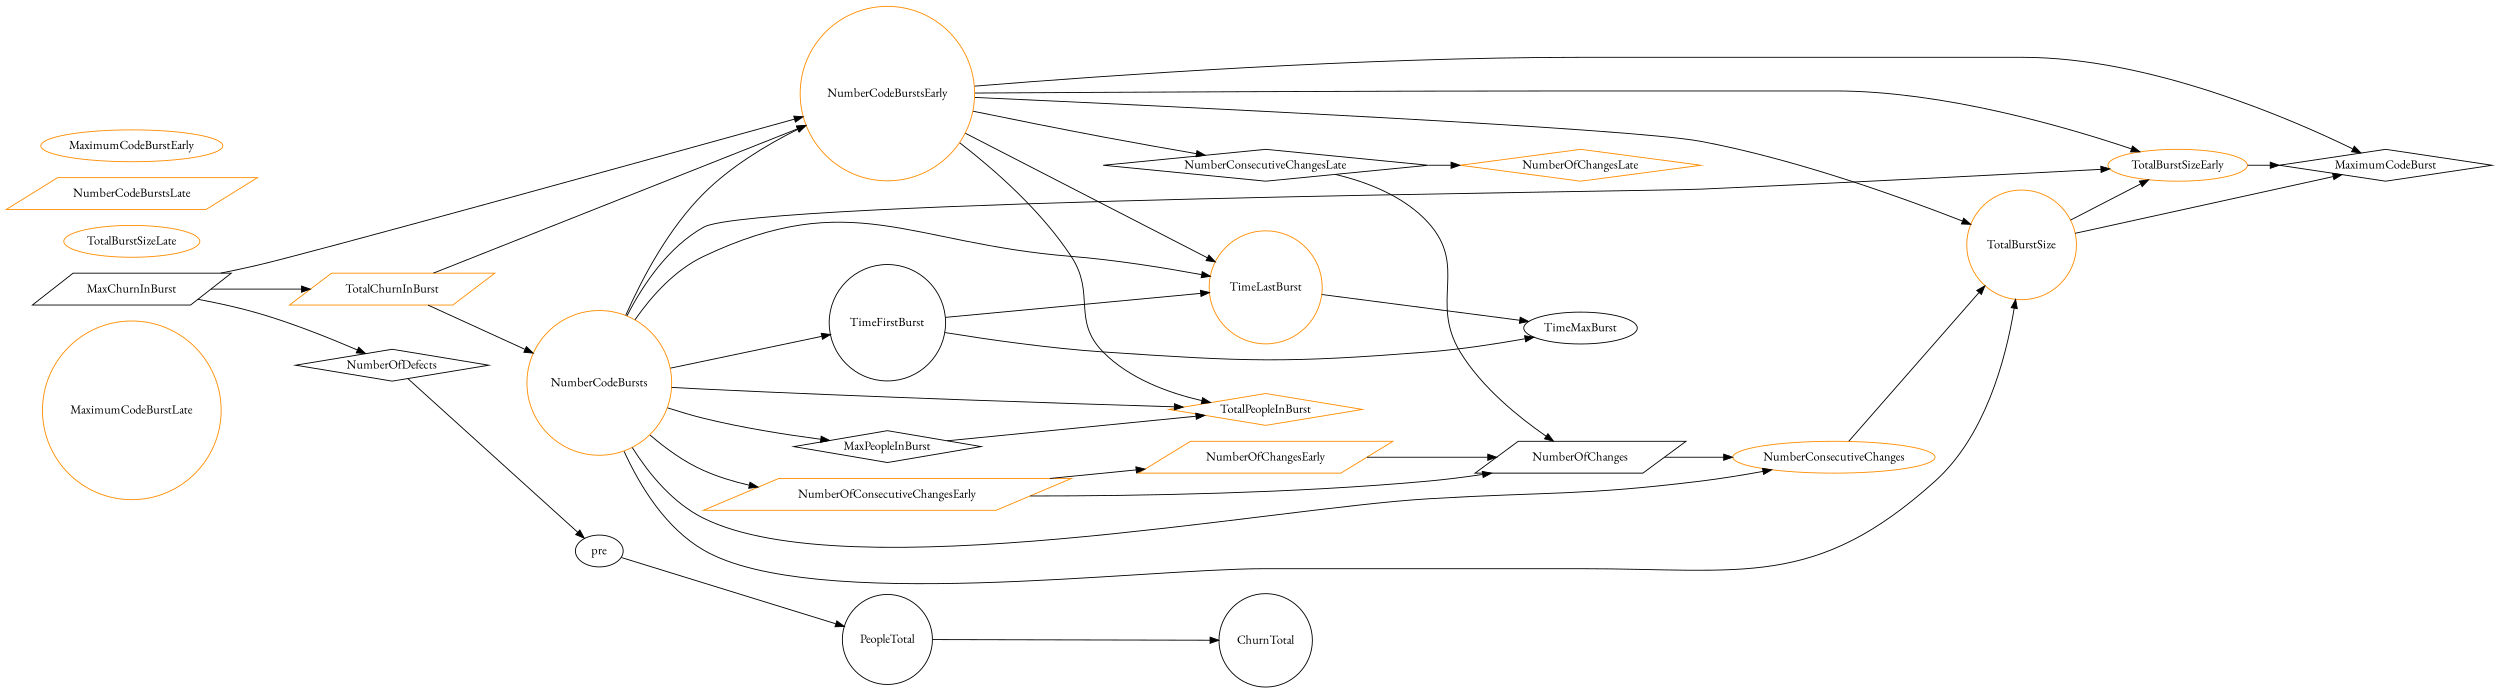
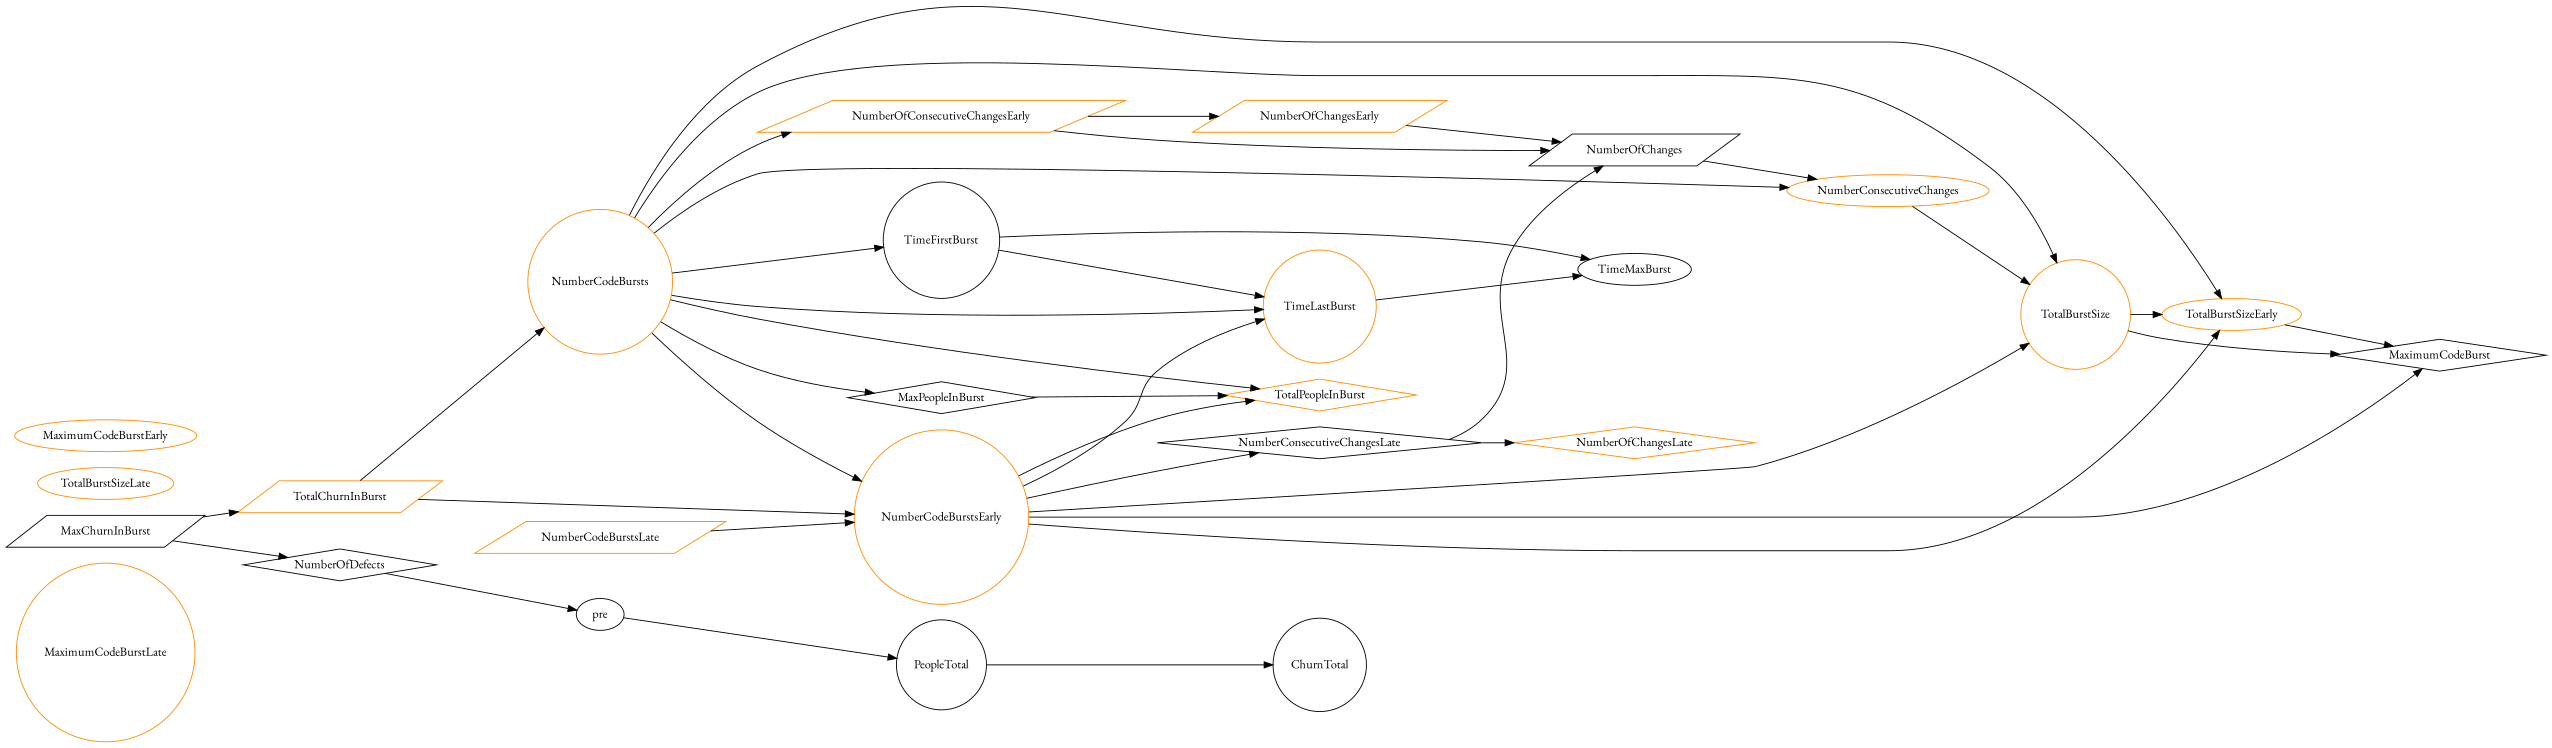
edge "MaxChurnInBurst" -> "NumberCodeBurstsEarly": now "NumberCodeBurstsLate" -> "NumberCodeBurstsEarly"
